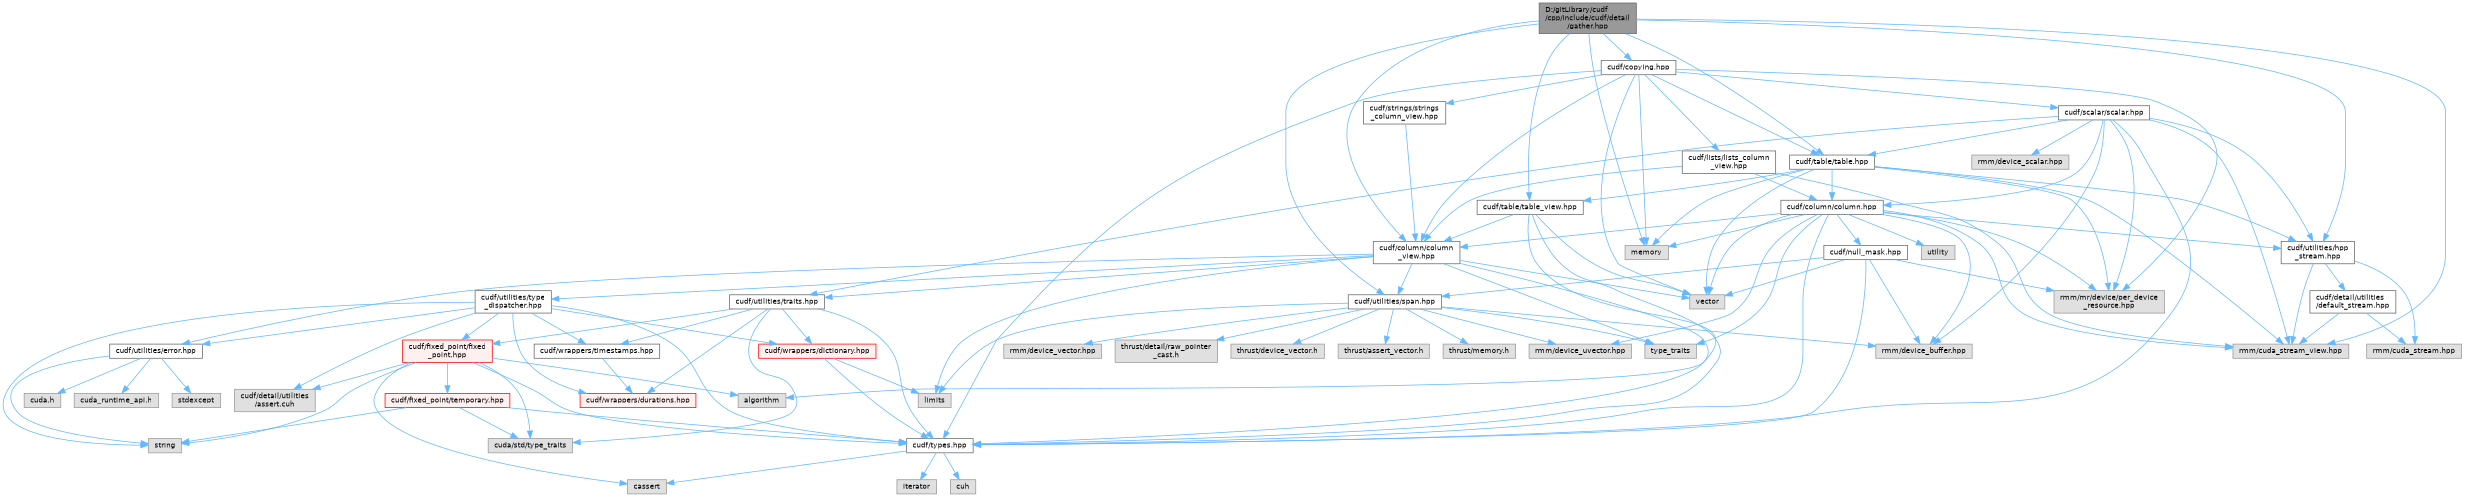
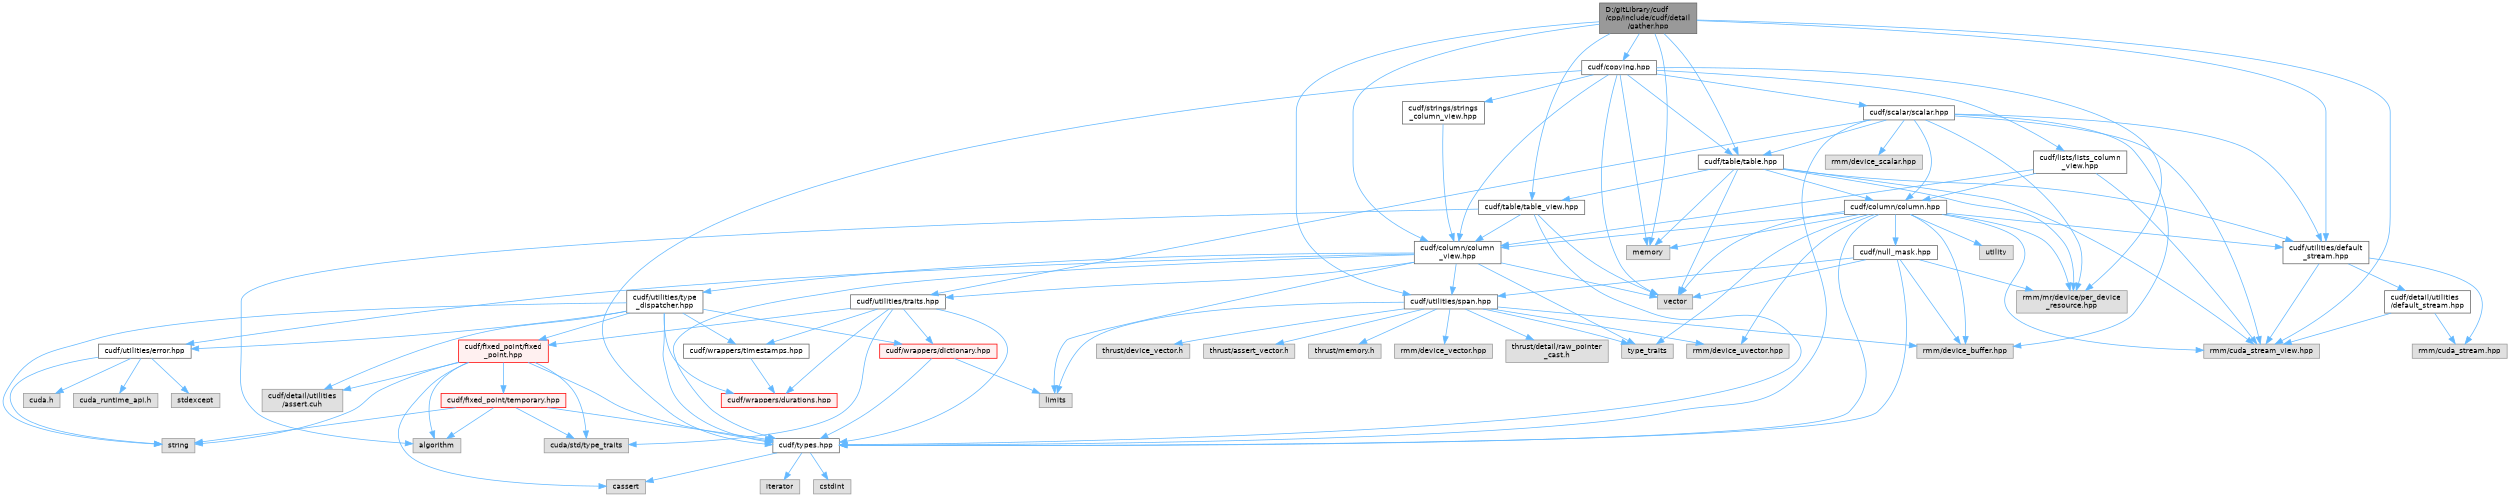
node "cudf/utilities/hpp _stream.hpp": label "cudf/utilities/hpp _stream.hpp" -> "cudf/utilities/default _stream.hpp"
edge "cudf/fixed_point/temporary.hpp" -> "algorithm": added
node "cuh": label "cuh" -> "cstdint"
